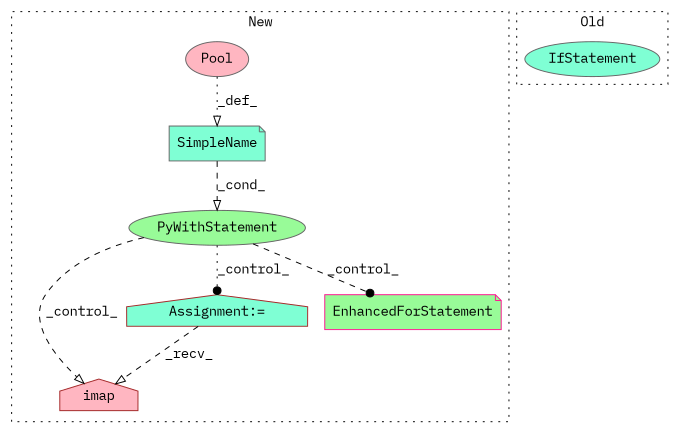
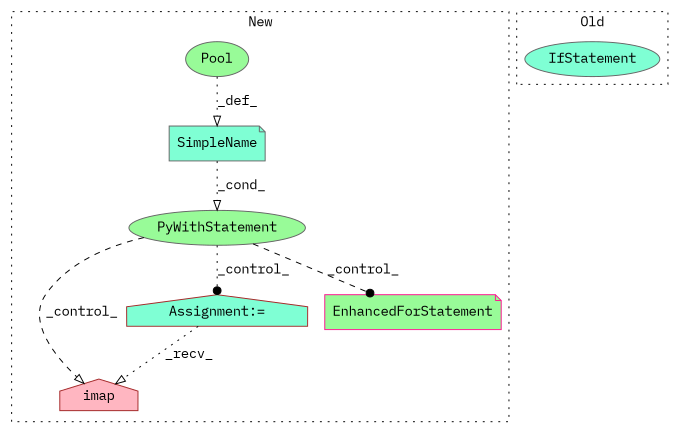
node "Pool": fillcolor lightpink -> palegreen
edge "SimpleName" -> "PyWithStatement": style dashed -> dotted
edge "Assignment:=" -> "imap": style dashed -> dotted
